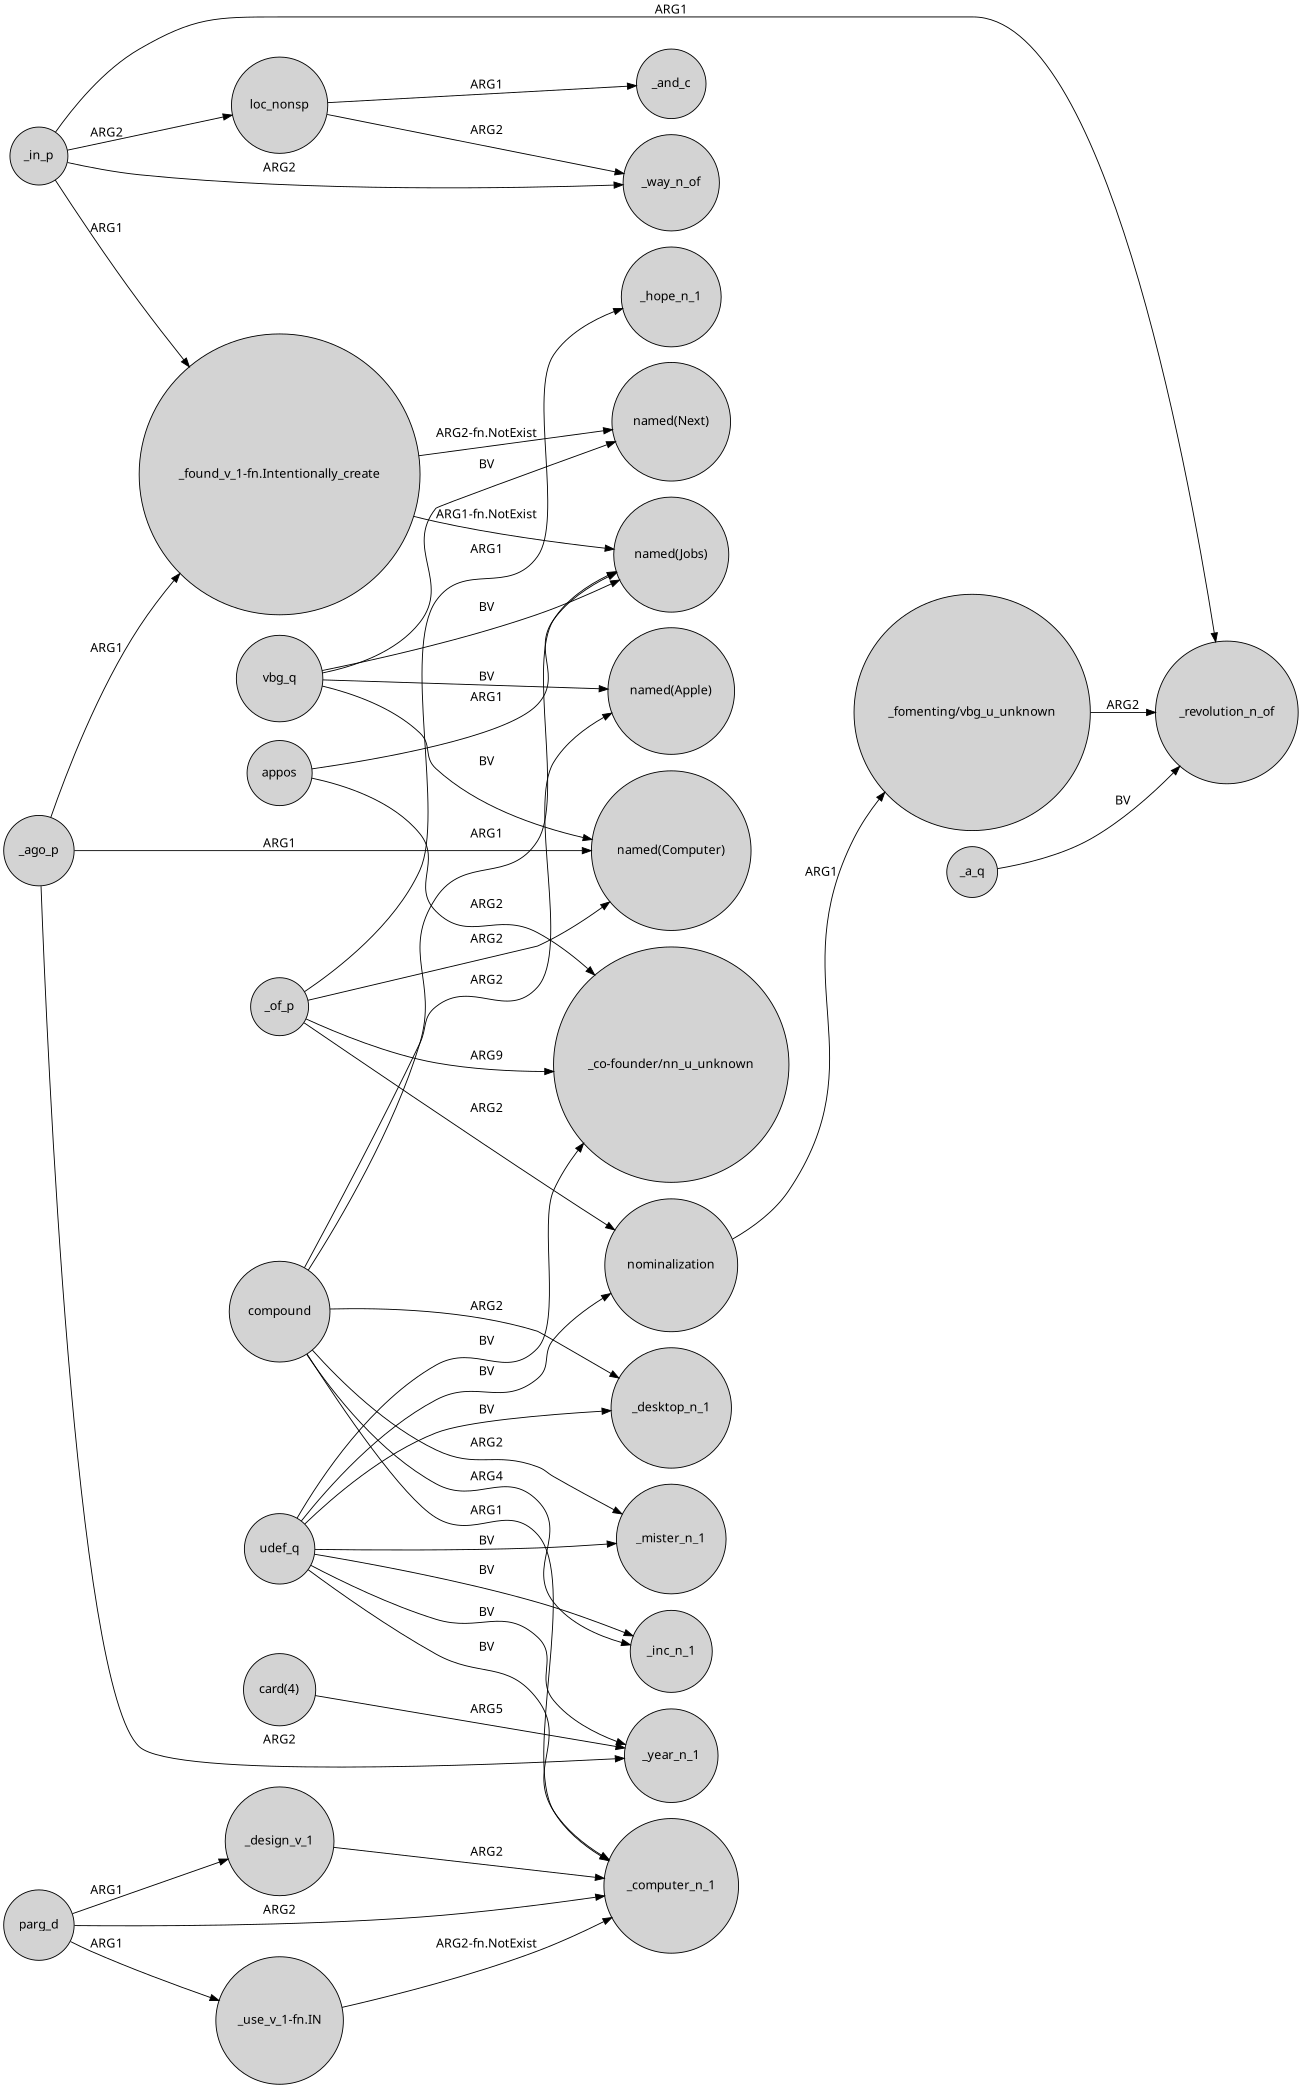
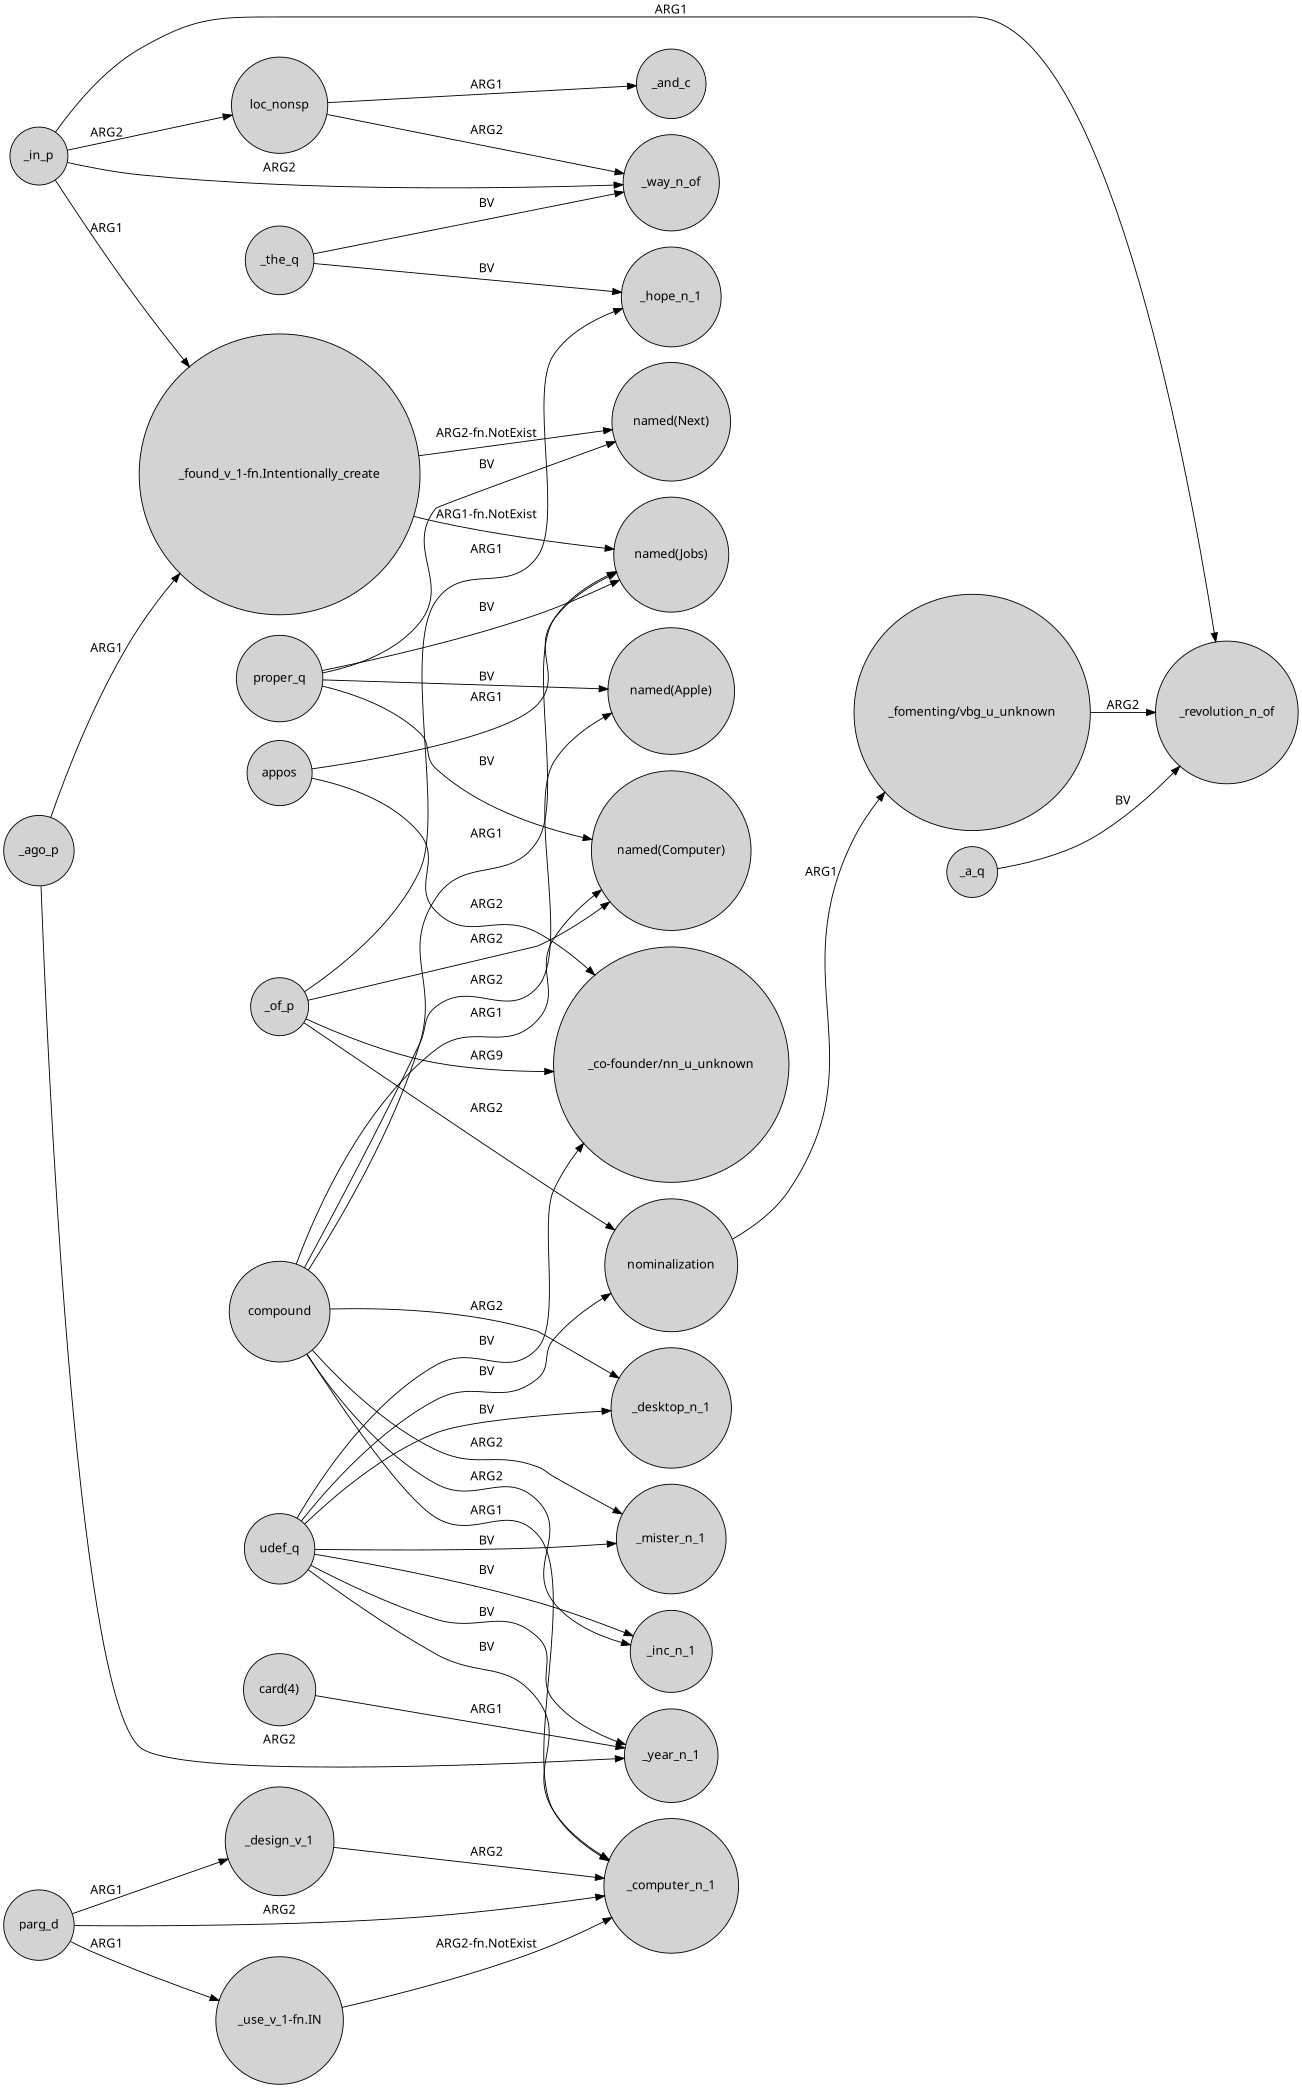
node "_the_q": added
node "vbg_q": label "vbg_q" -> "proper_q"
edge "_ago_p" -> "named(Computer)": now "compound" -> "named(Computer)"
edge "compound" -> "_inc_n_1": label "ARG4" -> "ARG2"
edge "card(4)" -> "_year_n_1": label "ARG5" -> "ARG1"
